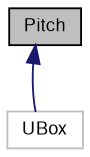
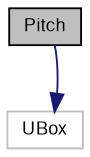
edge "UBox" -> "Pitch": reversed
